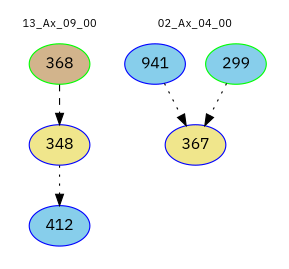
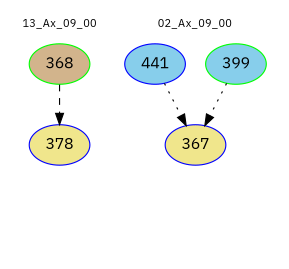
cluster "02_Ax_04_00": label "02_Ax_04_00" -> "02_Ax_09_00"
node "941": label "941" -> "441"
node "299": label "299" -> "399"
node "348": label "348" -> "378"
node "412": removed
